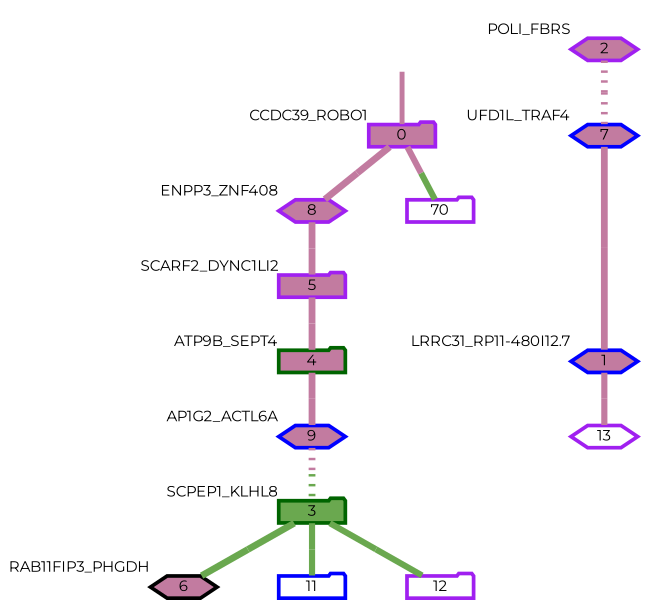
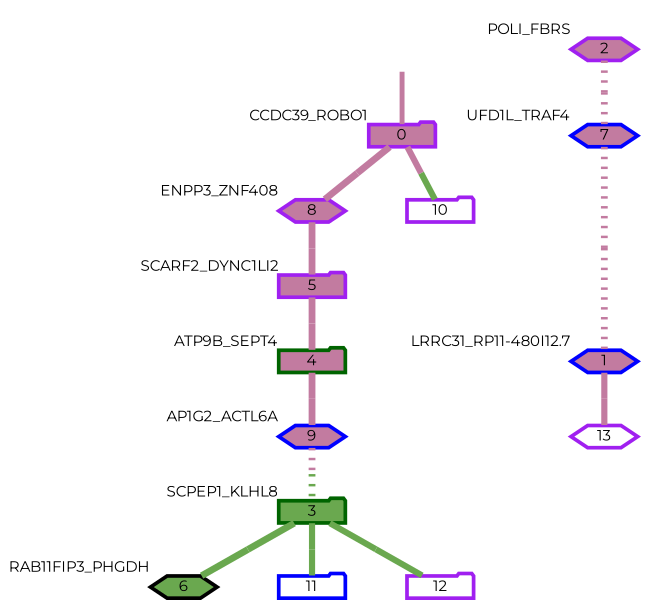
node "70": label "70" -> "10"
edge "7 UFD1L_TRAF4" -> "1 LRRC31_RP11-480I12.7": style solid -> dotted
node "6 RAB11FIP3_PHGDH": fillcolor #c27ba0ff -> #6aa84fff
